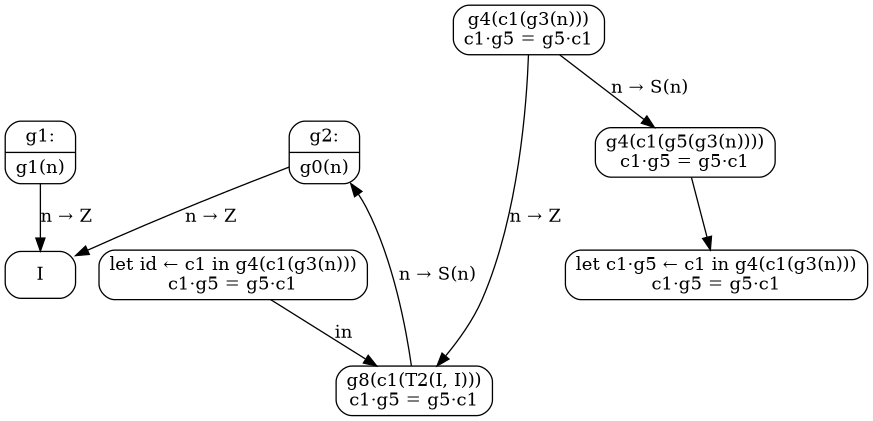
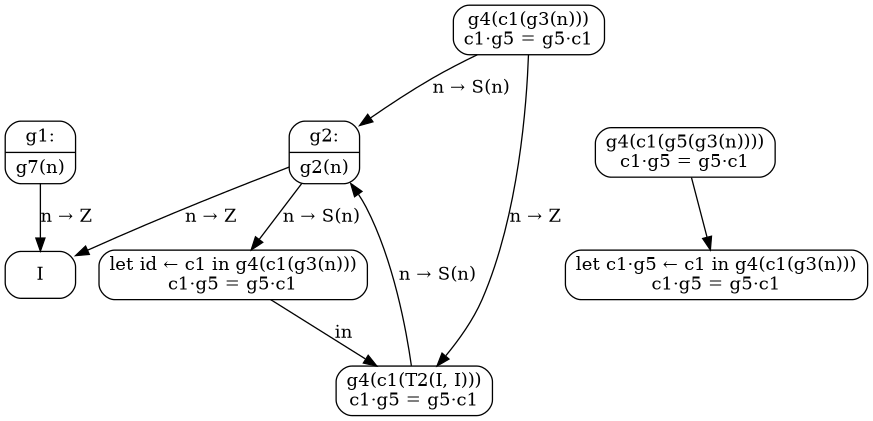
edge "g4(c1(g3(n))) c1·g5 = g5·c1" -> "g4(c1(g5(g3(n)))) c1·g5 = g5·c1": now "g4(c1(g3(n))) c1·g5 = g5·c1" -> "g2:"
node "g1:": text "g1(n)" -> "g7(n)"
node "g2:": text "g0(n)" -> "g2(n)"
edge "g2:" -> "let id ← c1 in g4(c1(g3(n))) c1·g5 = g5·c1": added, label "n → S(n)"
node "g8(c1(T2(I, I))) c1·g5 = g5·c1": label "g8(c1(T2(I, I))) c1·g5 = g5·c1" -> "g4(c1(T2(I, I))) c1·g5 = g5·c1"
